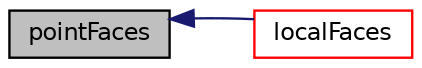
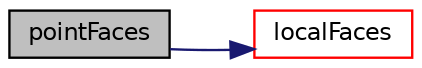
edge "localFaces" -> "pointFaces": reversed
